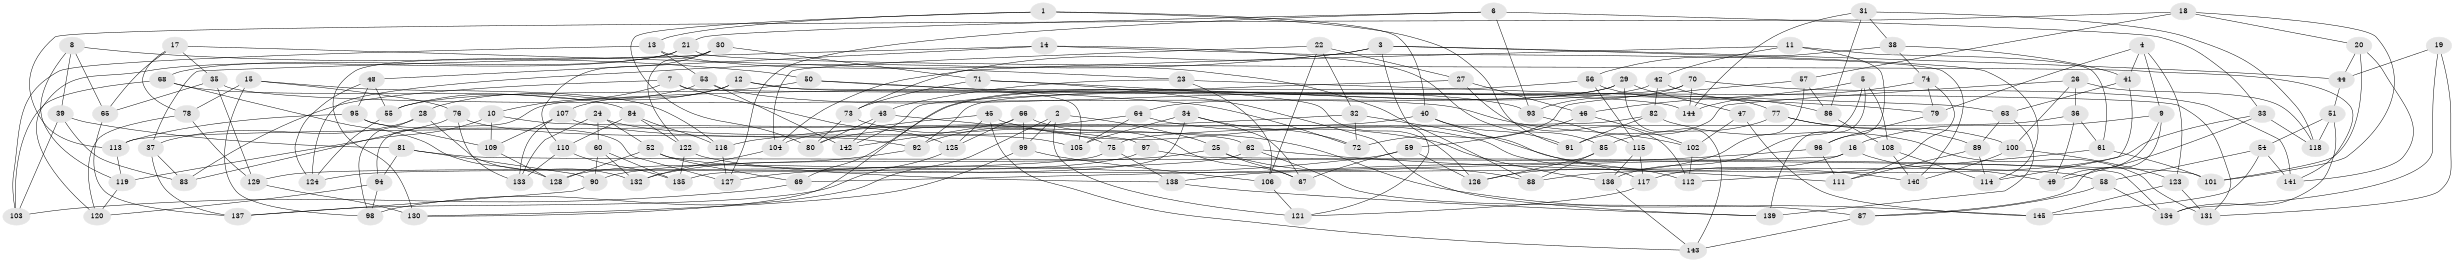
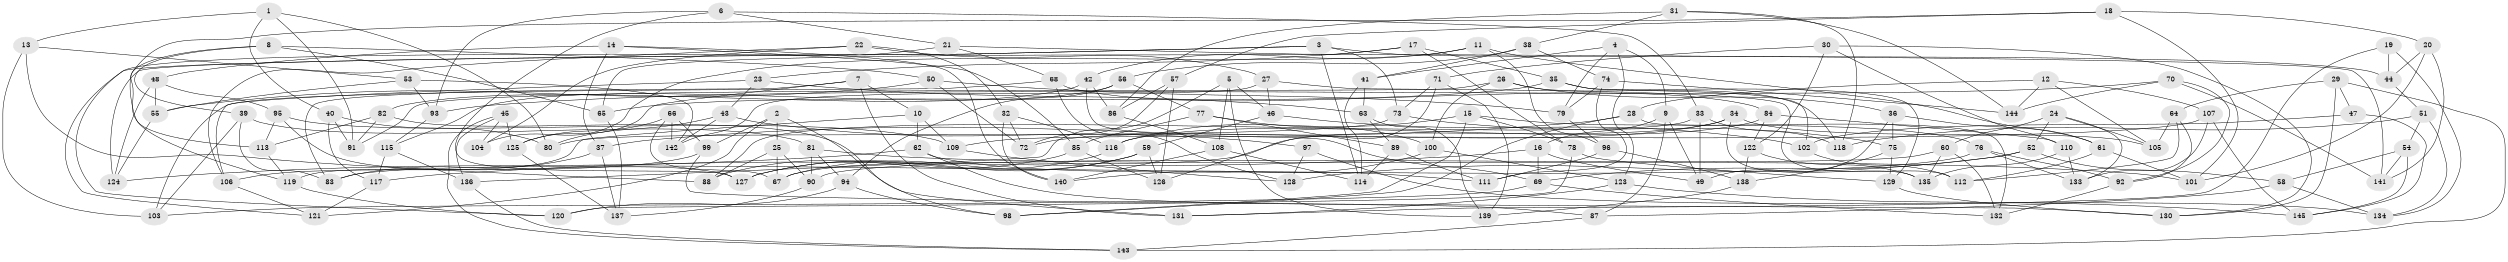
edge "104" -- "132": now "69" -- "132"
